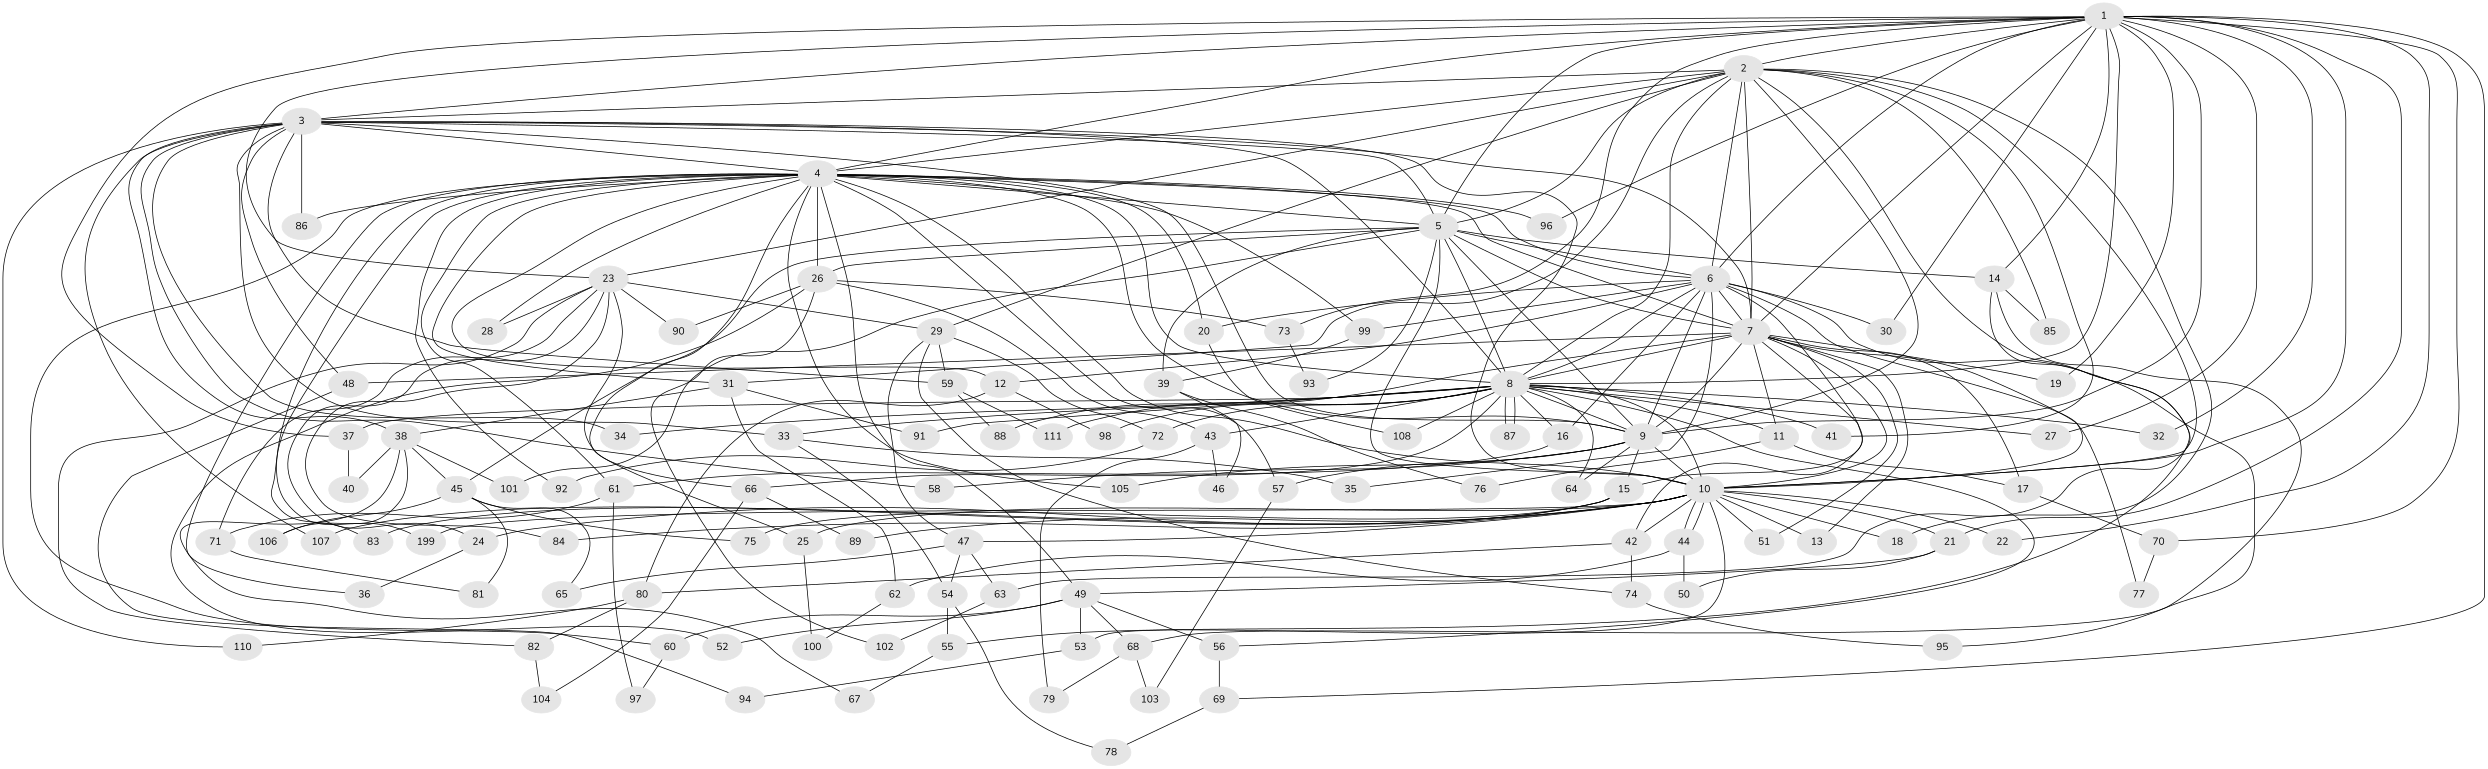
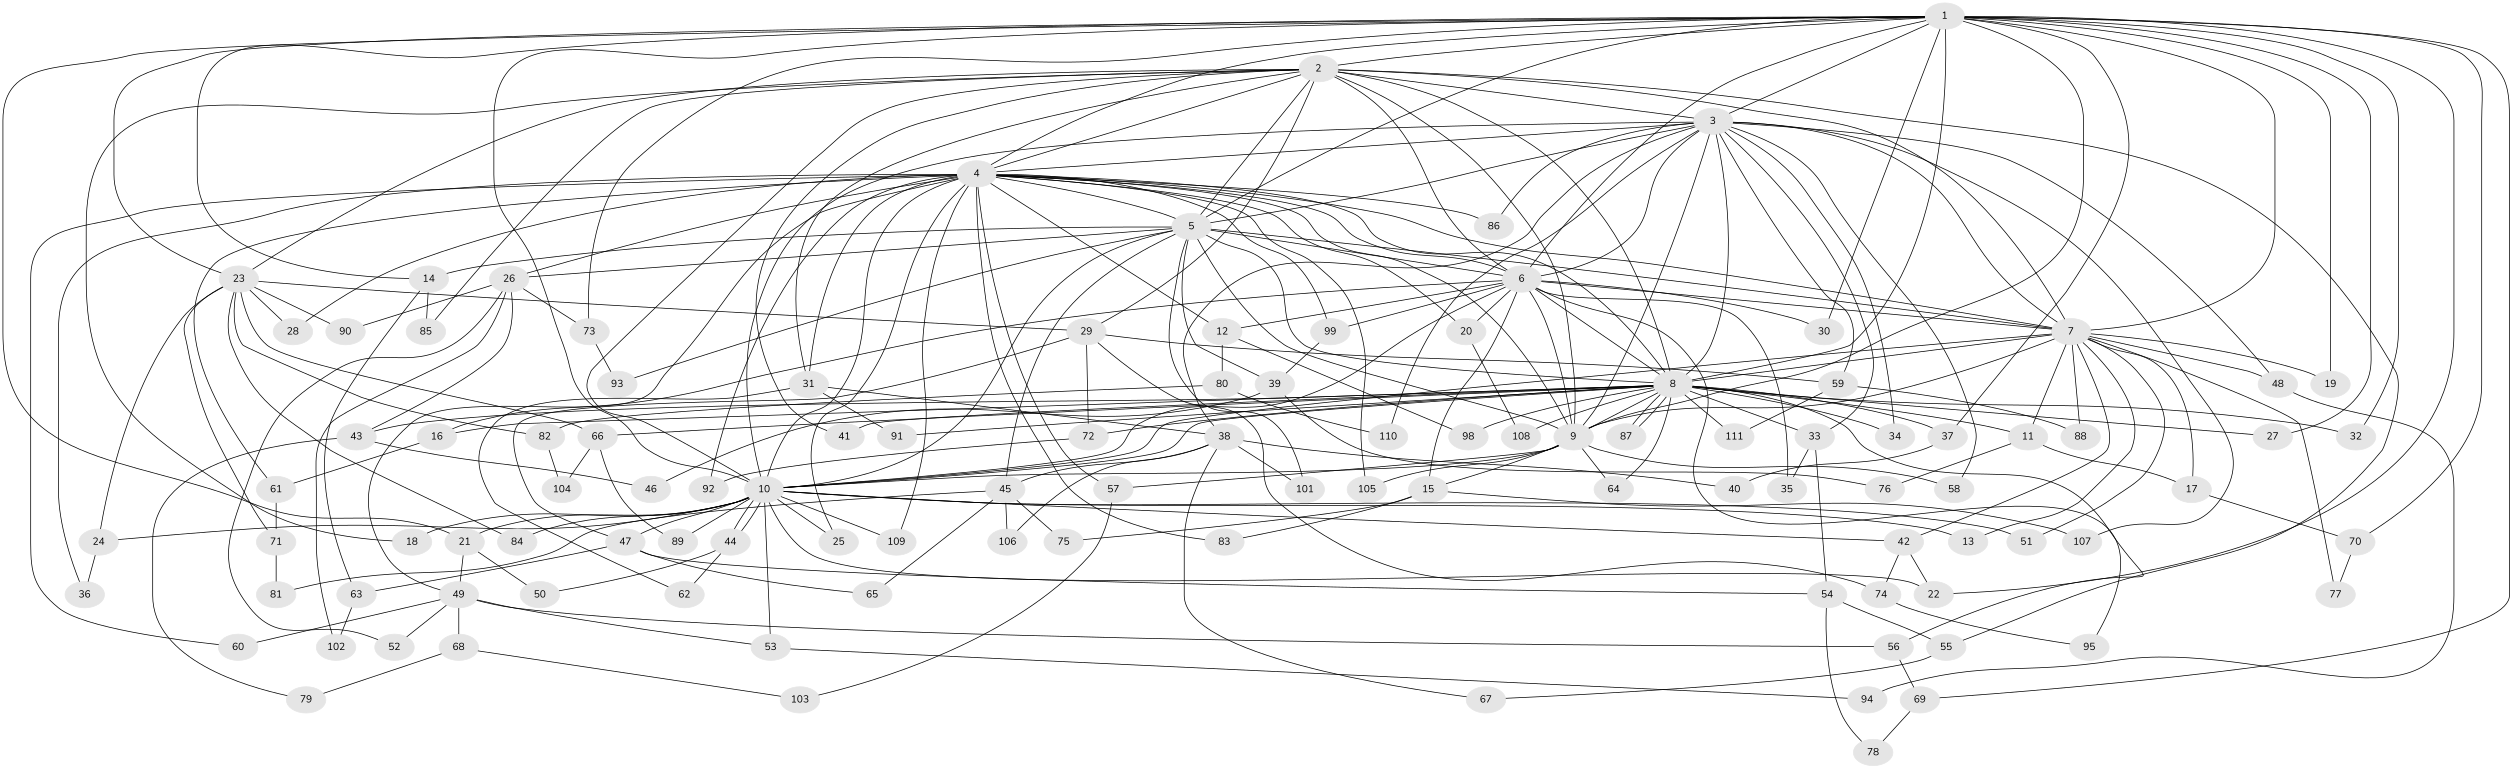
edge "3" -- "6": added
node "96": removed
node "199": label "199" -> "109"
edge "42" -- "80": now "42" -- "22"
edge "14" -- "68": removed
node "100": removed
node "97": removed
